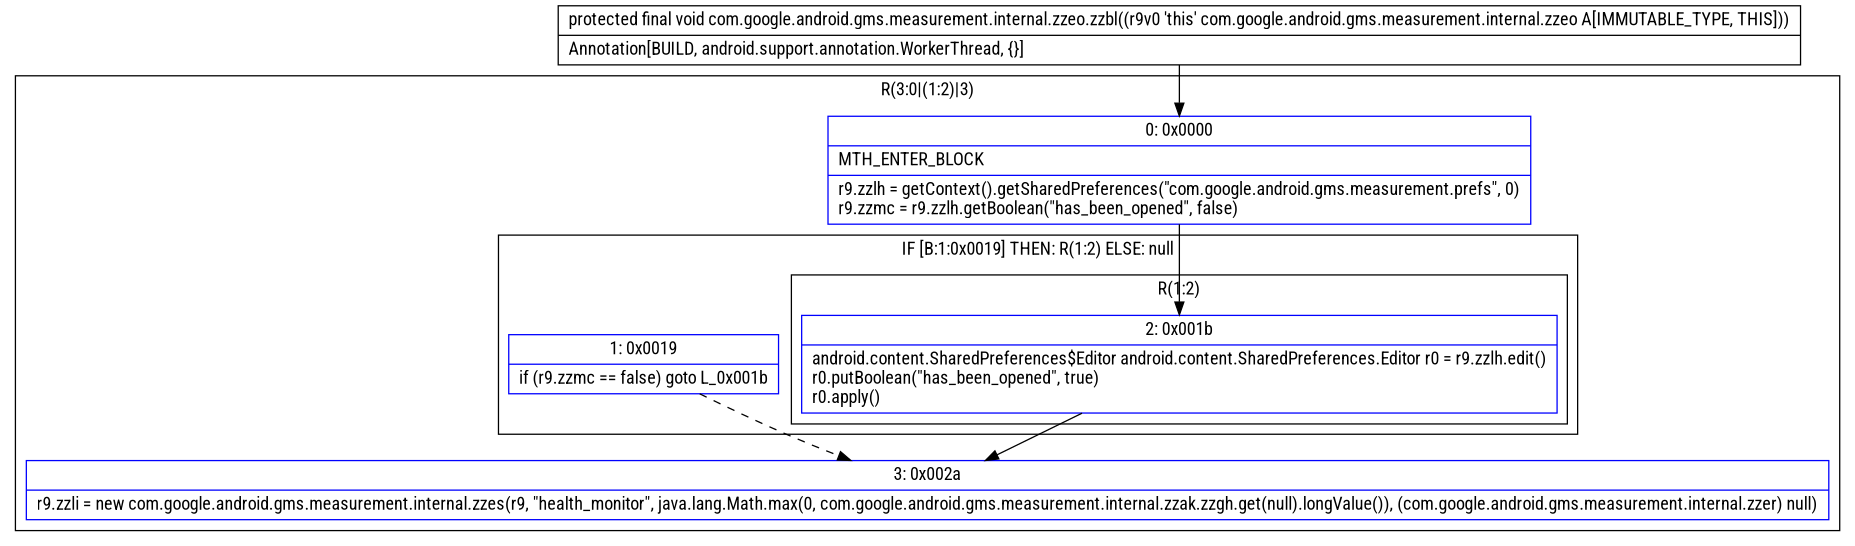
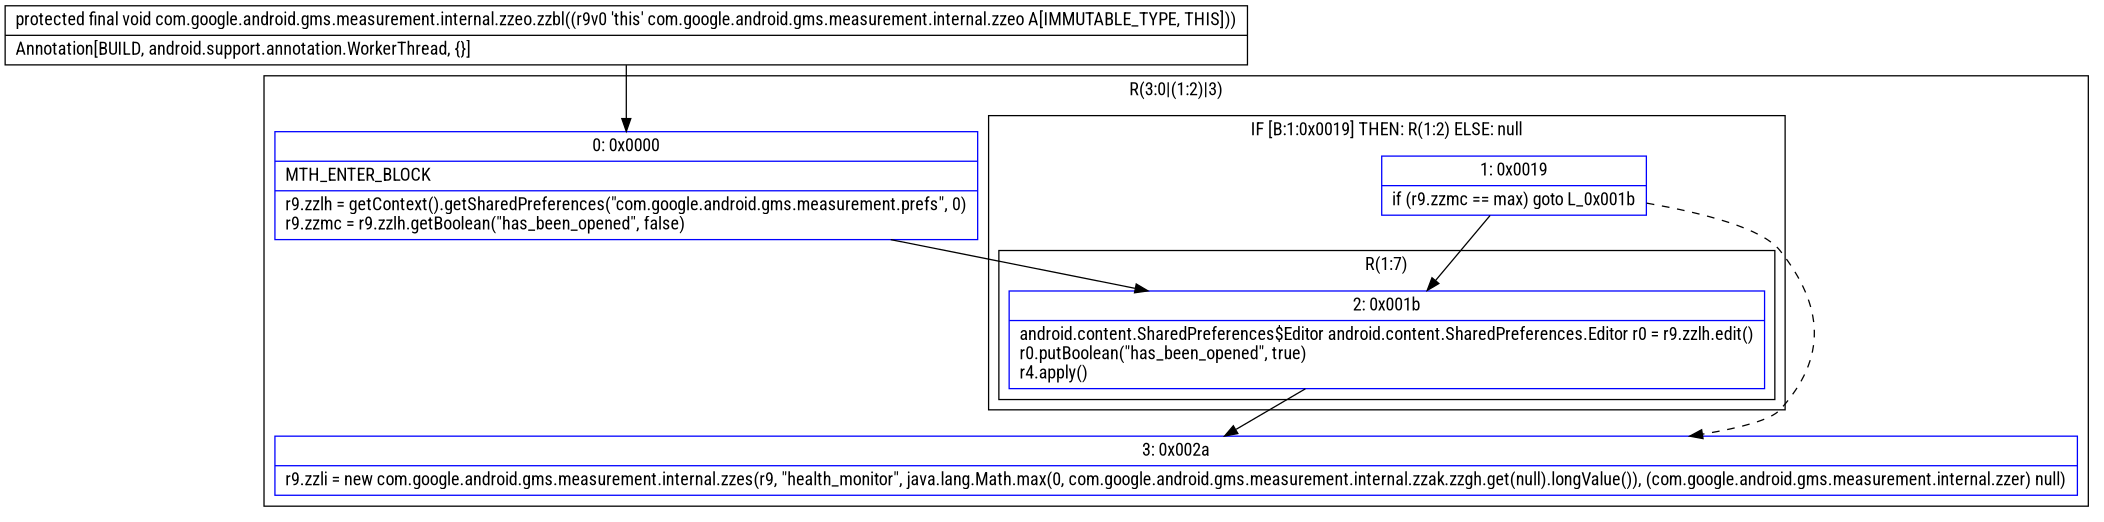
edge "1: 0x0019" -> "2: 0x001b": added
cluster "R(1:2)": label "R(1:2)" -> "R(1:7)"
node "1: 0x0019": text "if (r9.zzmc == false) goto L_0x001b" -> "if (r9.zzmc == max) goto L_0x001b"
node "2: 0x001b": text "r0.apply()" -> "r4.apply()"
